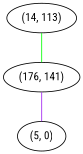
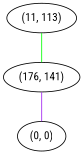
node "(14, 113)": label "(14, 113)" -> "(11, 113)"
node "(5, 0)": label "(5, 0)" -> "(0, 0)"
